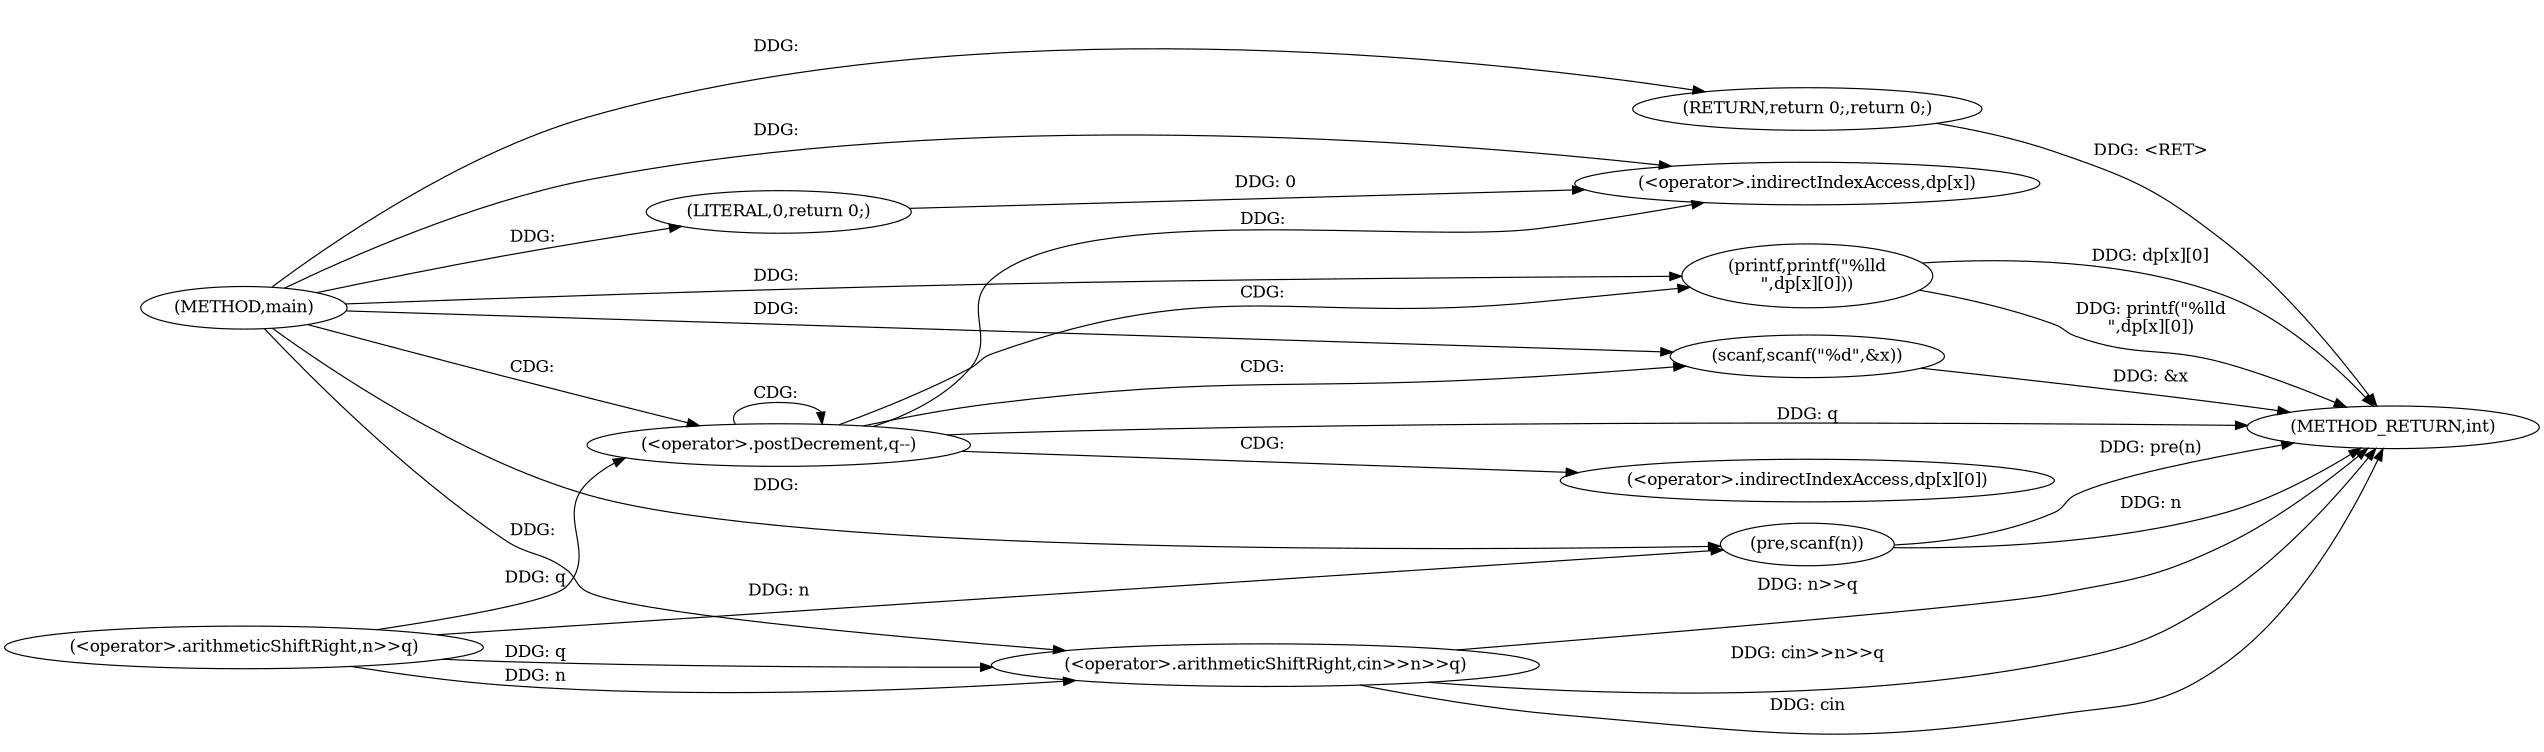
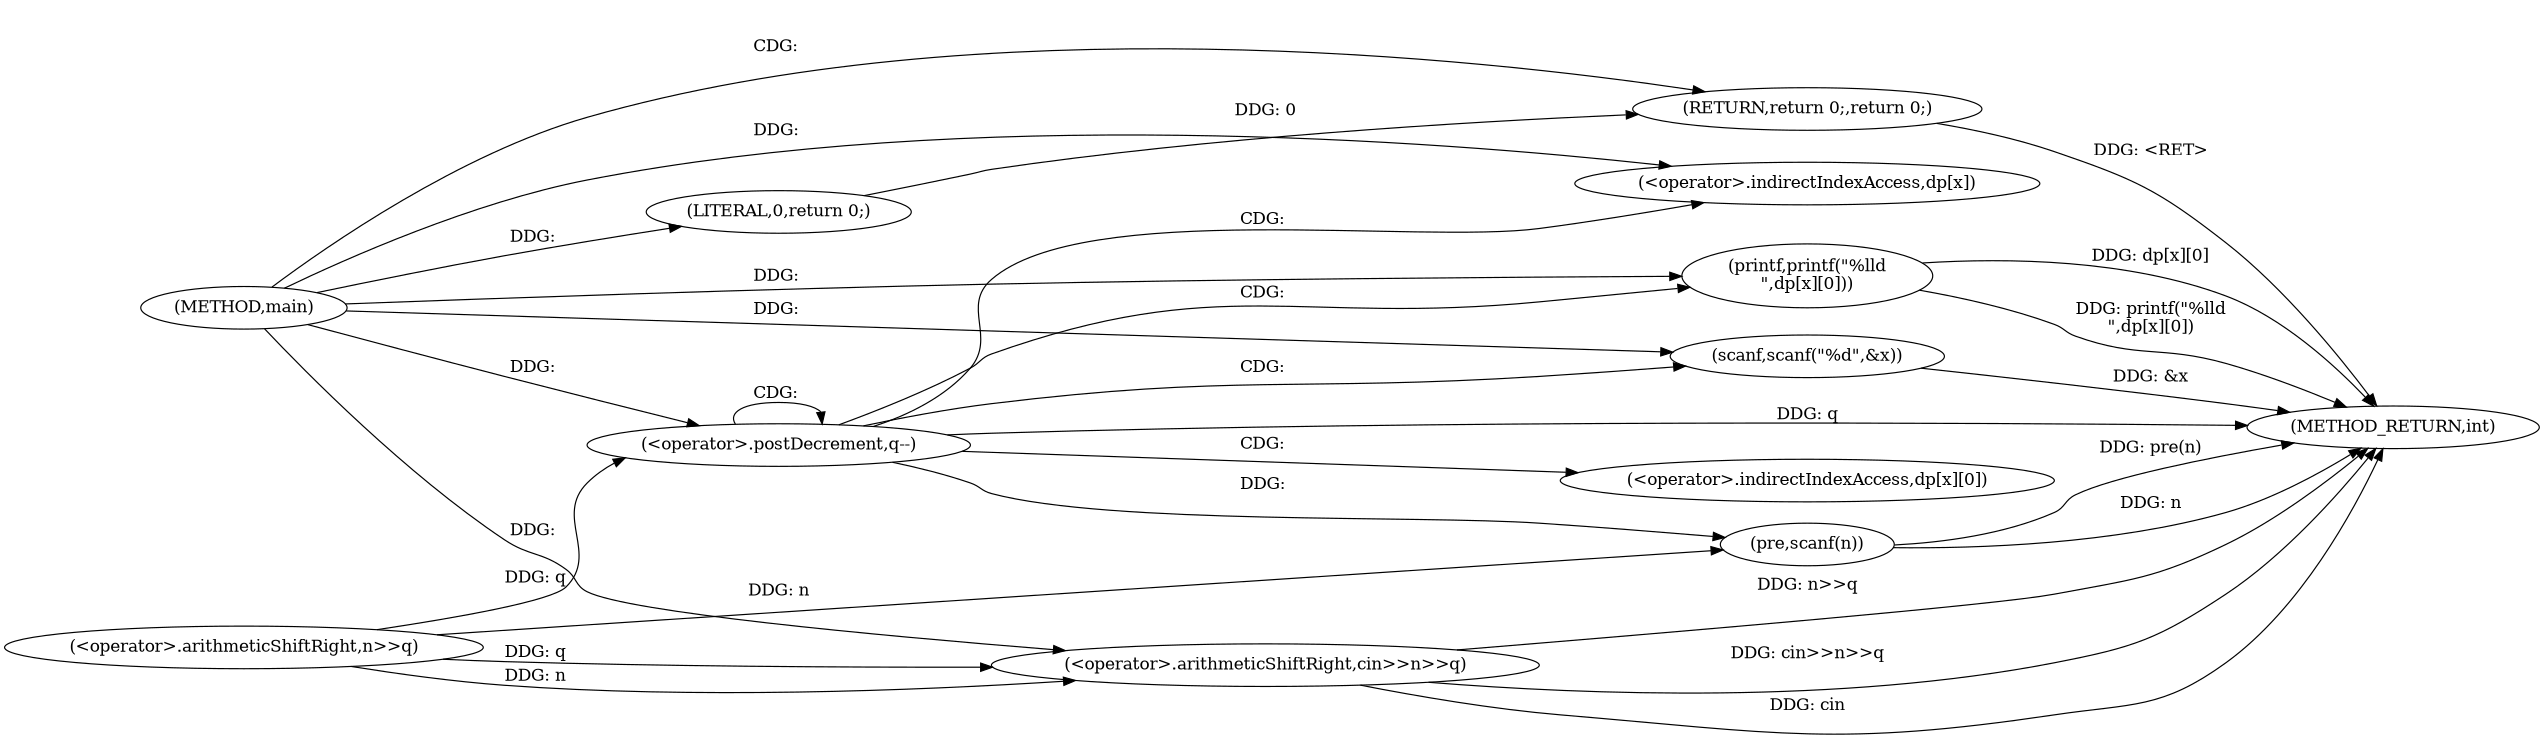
edge "(METHOD,main)" -> "(RETURN,return 0;,return 0;)": label "DDG: " -> "CDG: "
edge "(LITERAL,0,return 0;)" -> "(<operator>.indirectIndexAccess,dp[x])": now "(LITERAL,0,return 0;)" -> "(RETURN,return 0;,return 0;)"
edge "(<operator>.postDecrement,q--)" -> "(<operator>.indirectIndexAccess,dp[x])": label "DDG: " -> "CDG: "
edge "(METHOD,main)" -> "(<operator>.postDecrement,q--)": label "CDG: " -> "DDG: "
edge "(METHOD,main)" -> "(pre,scanf(n))": now "(<operator>.postDecrement,q--)" -> "(pre,scanf(n))"
